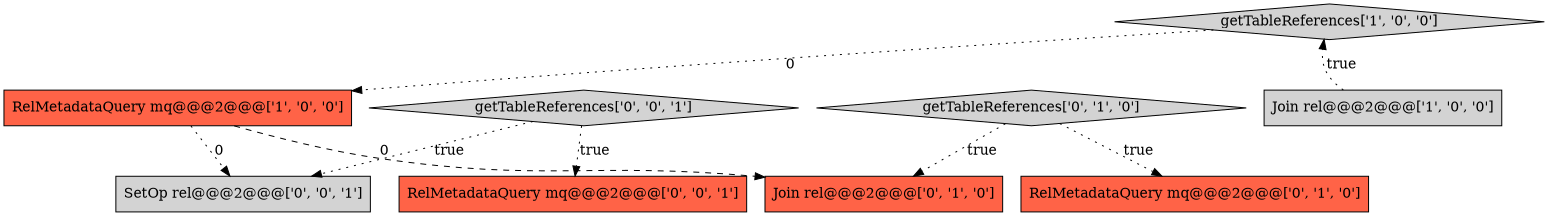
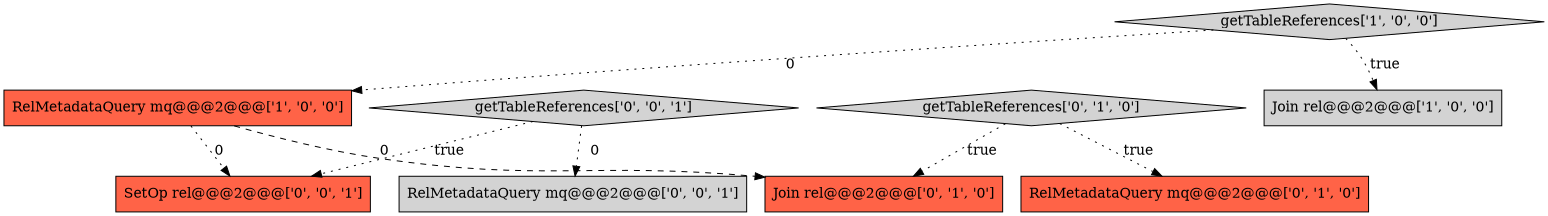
edge "Join rel@@@2@@@['1', '0', '0']" -> "getTableReferences['1', '0', '0']": reversed
edge "getTableReferences['0', '0', '1']" -> "RelMetadataQuery mq@@@2@@@['0', '0', '1']": label "true" -> "0"
node "SetOp rel@@@2@@@['0', '0', '1']": fillcolor lightgray -> tomato
node "RelMetadataQuery mq@@@2@@@['0', '0', '1']": fillcolor tomato -> lightgray
